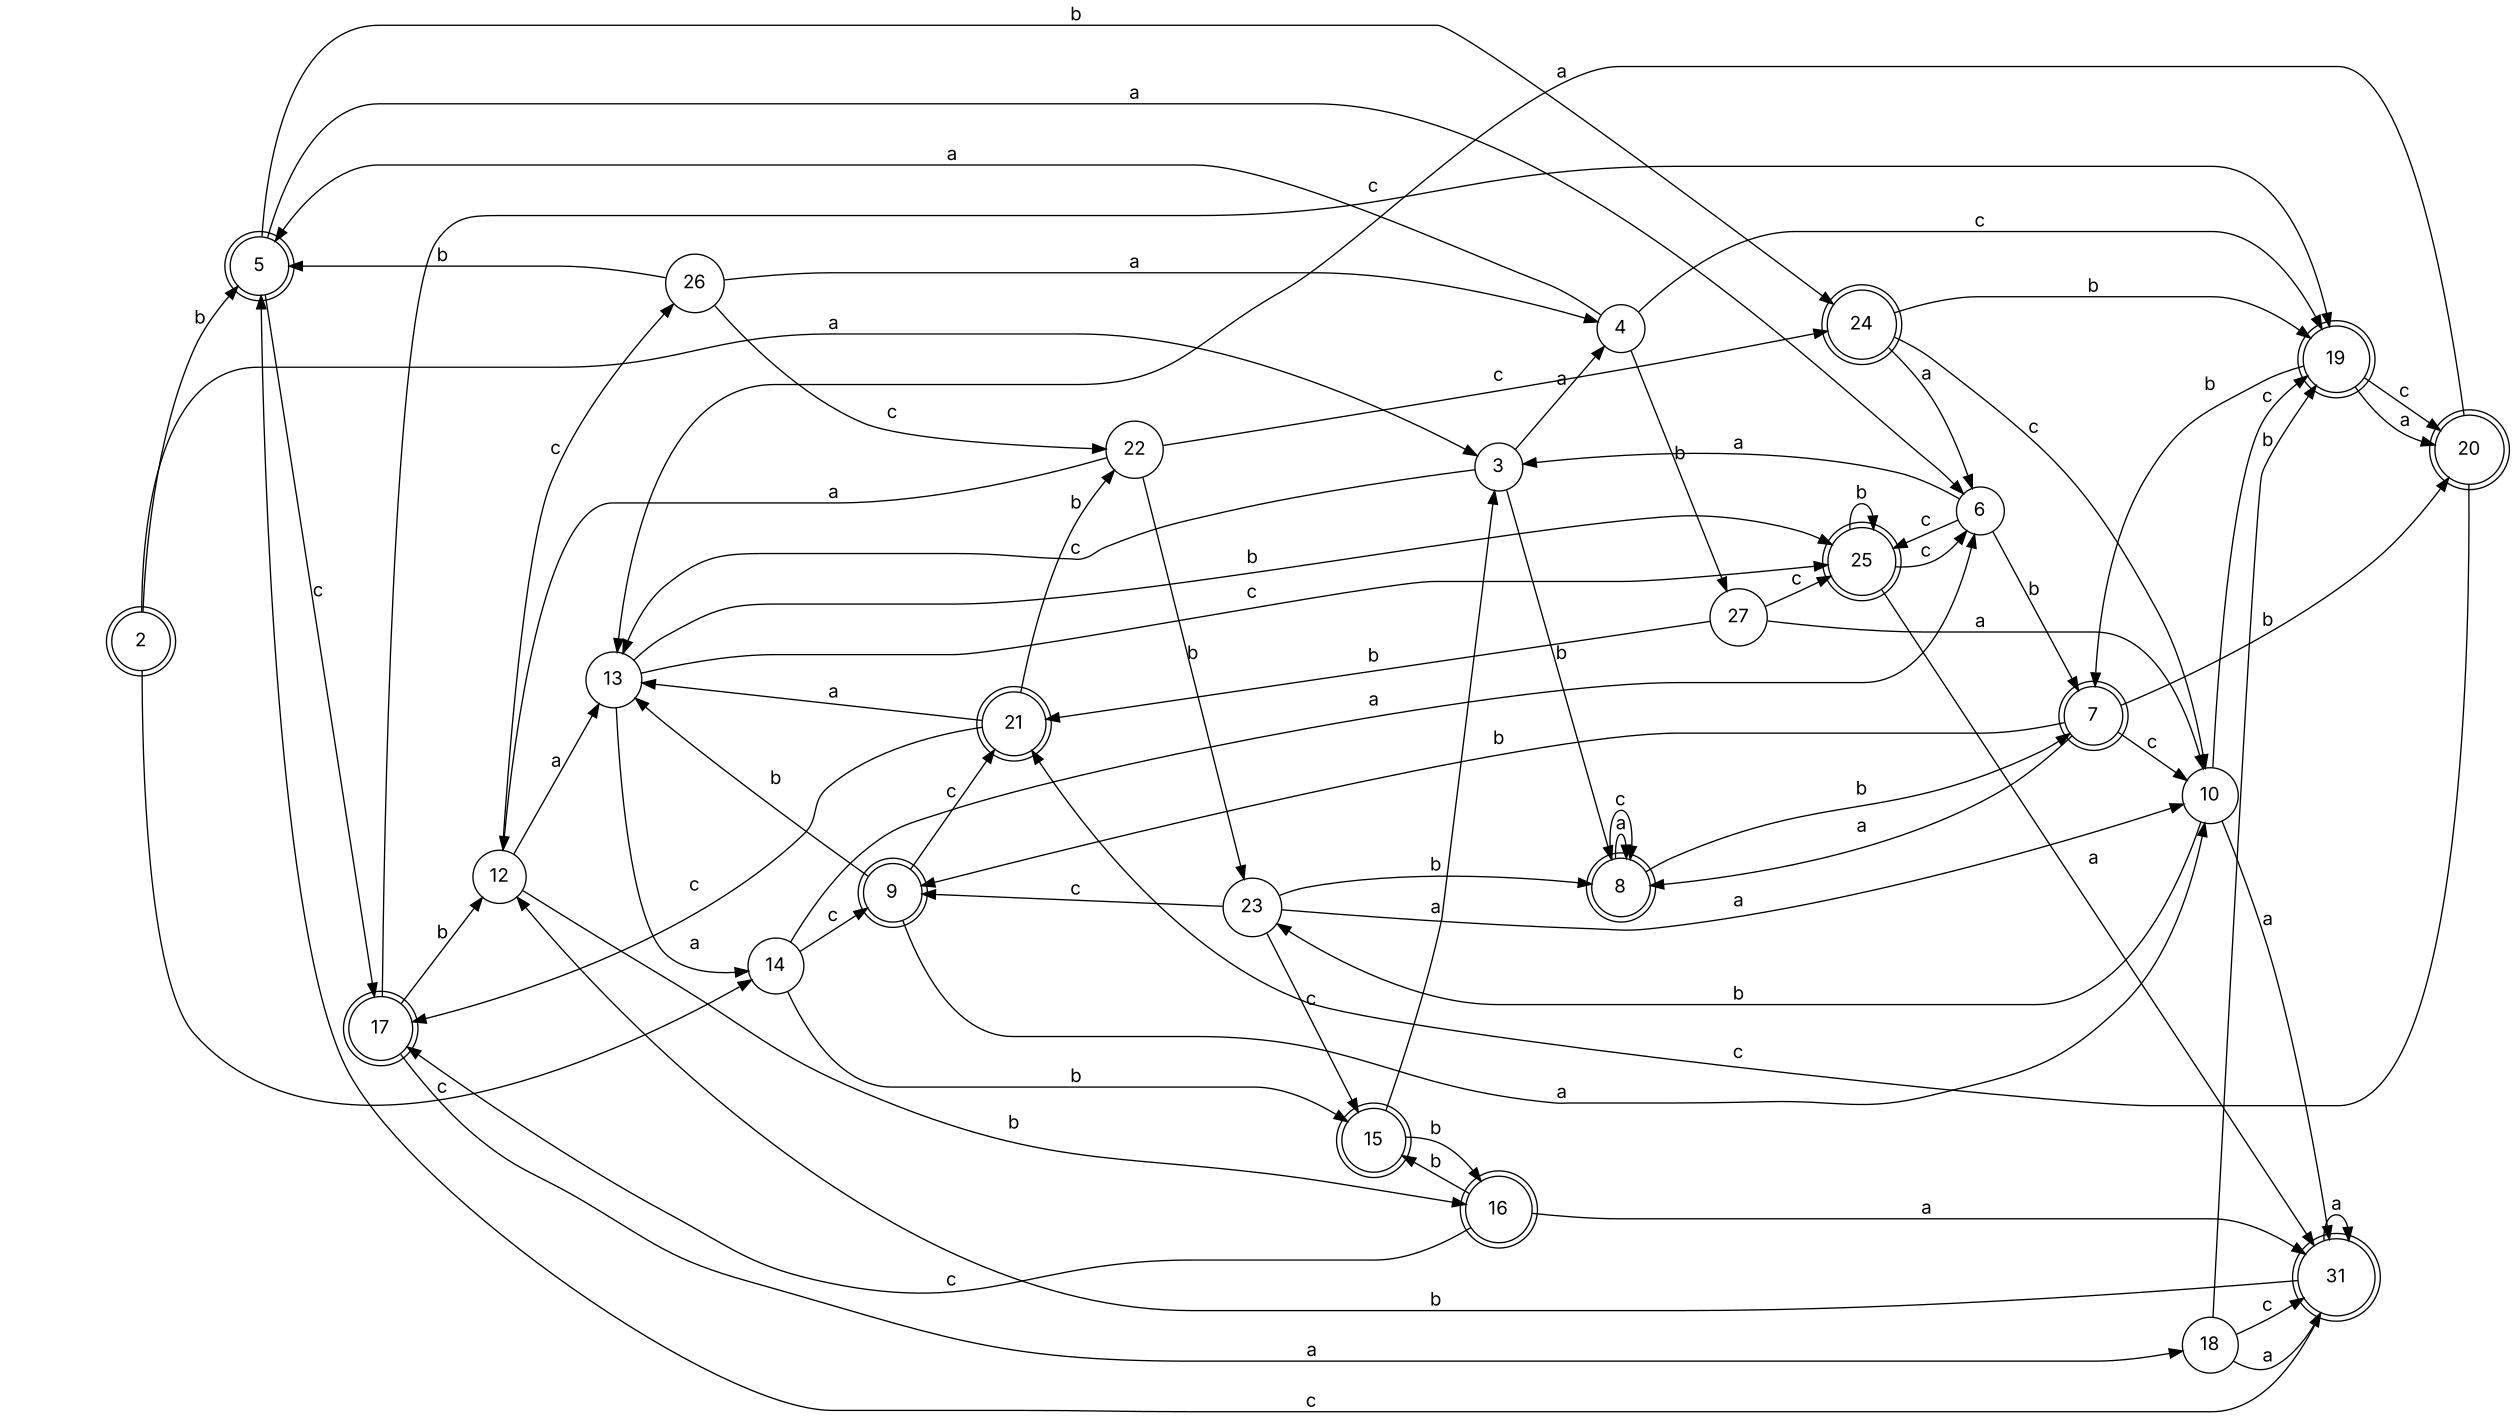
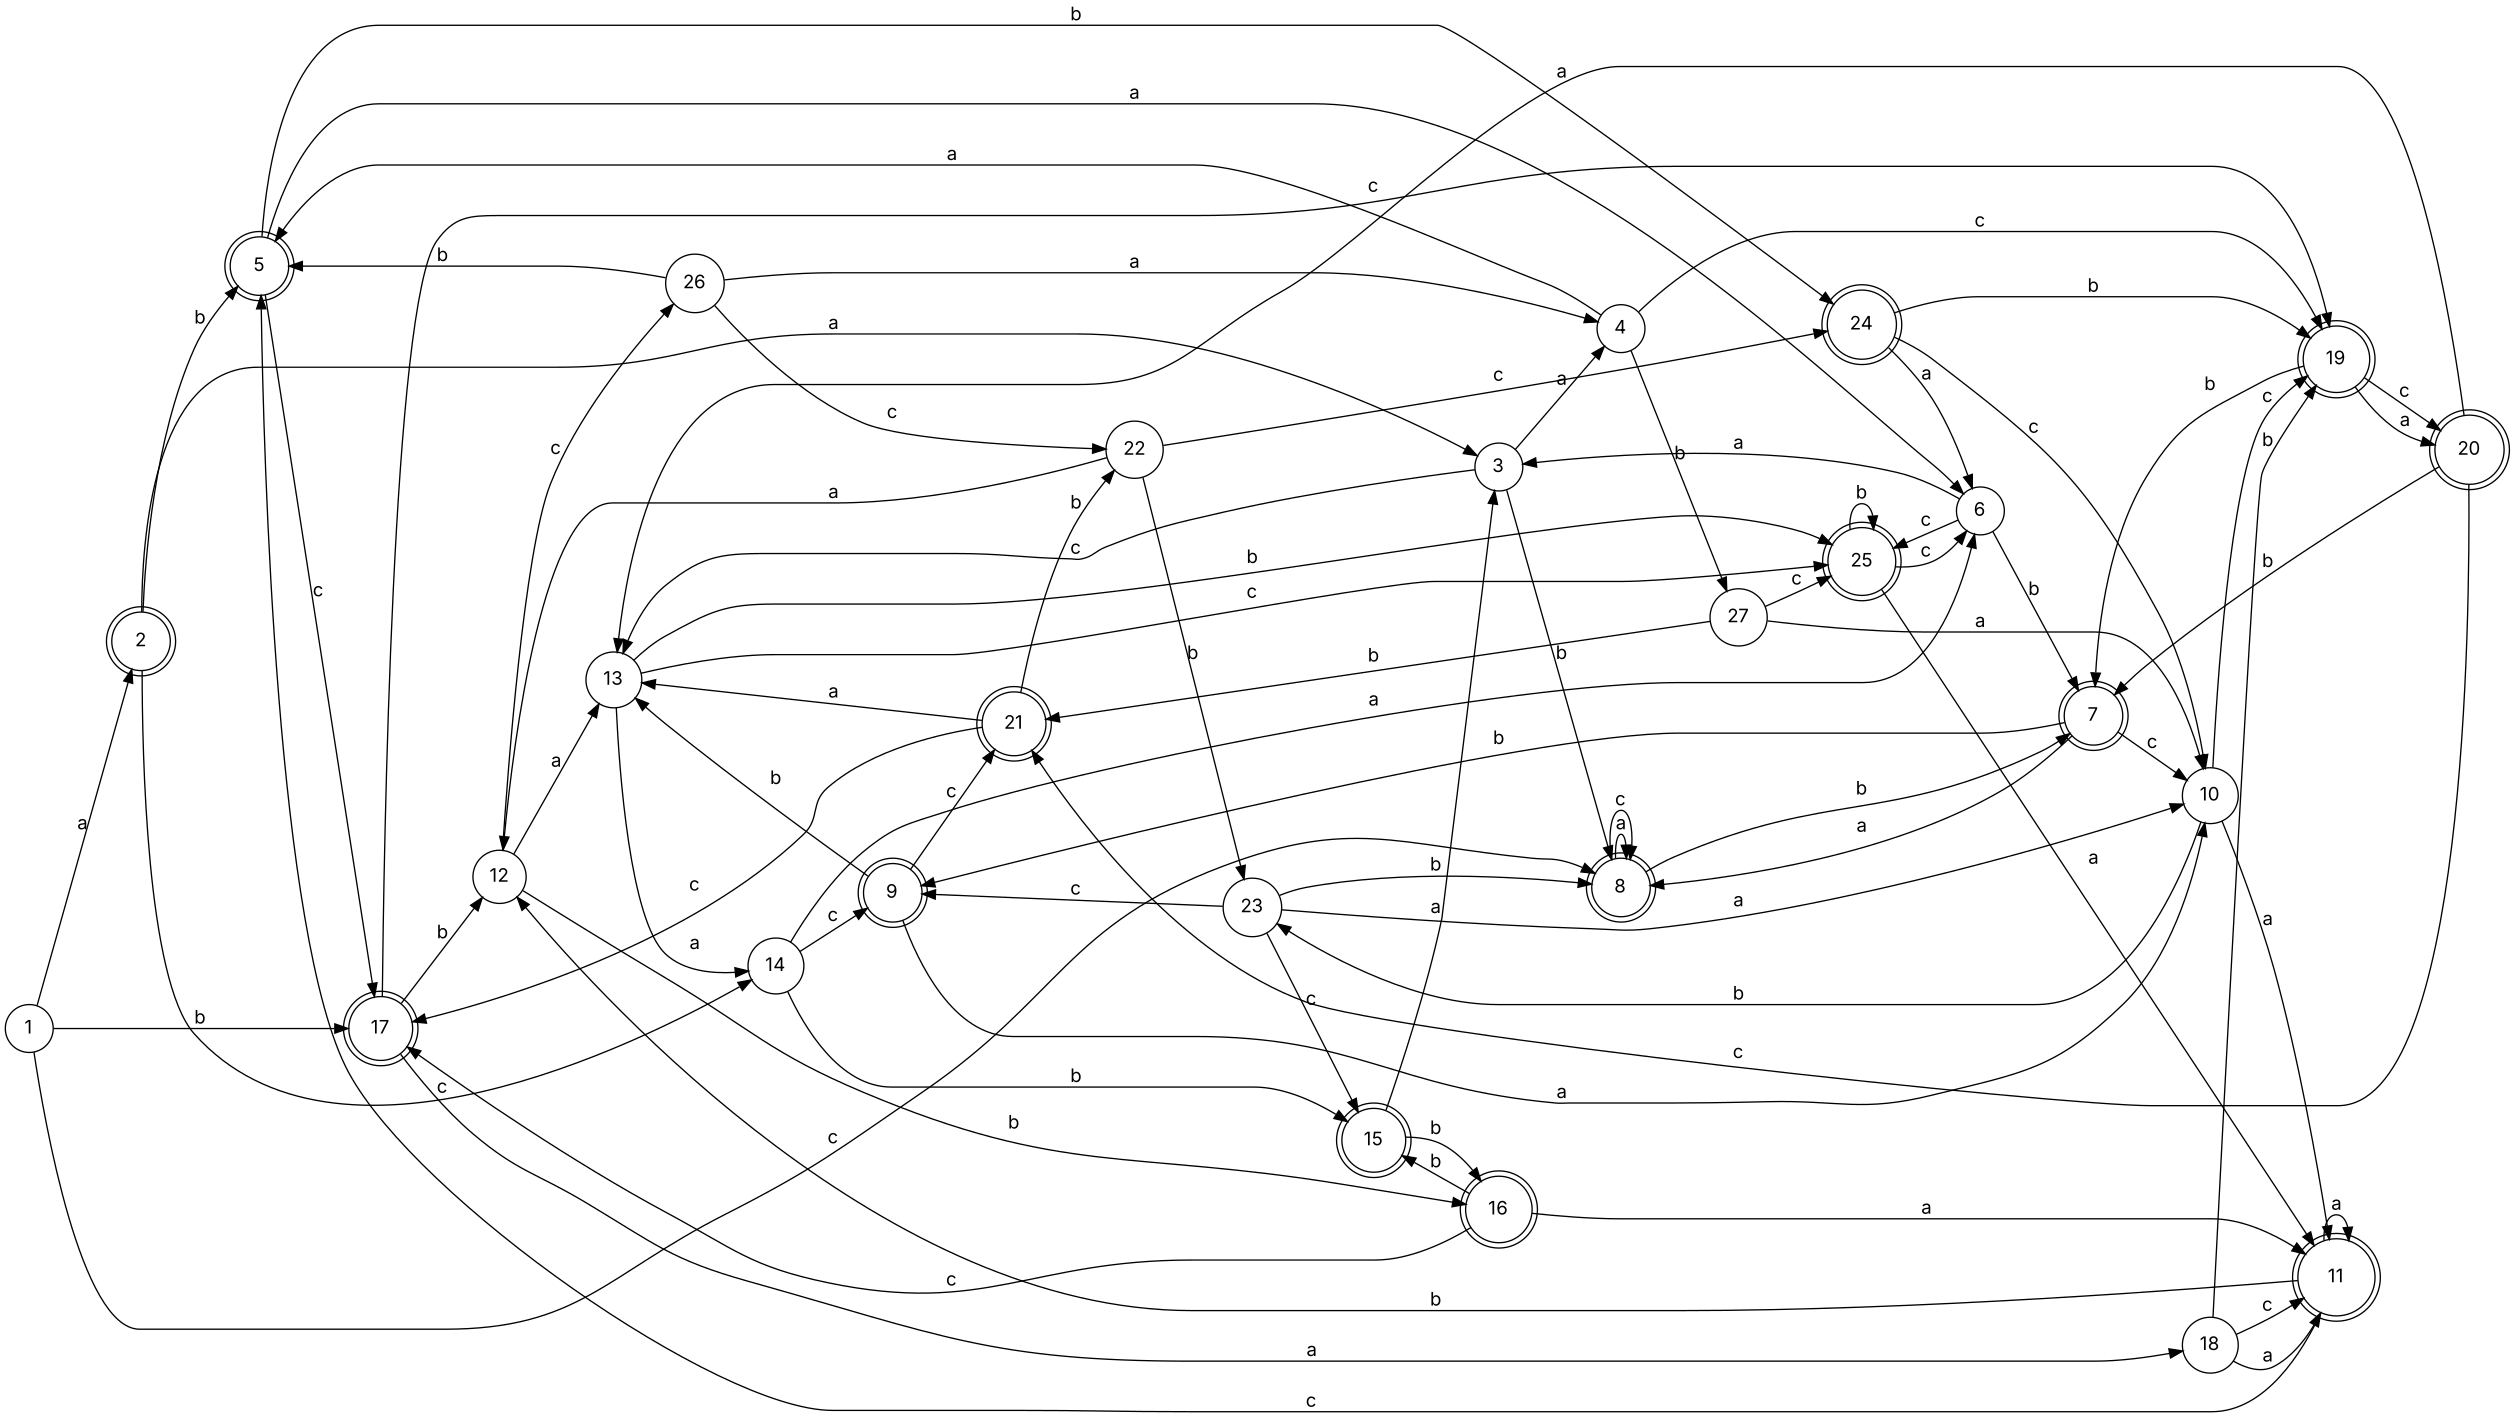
edge "7" -> "20": reversed
node "1": added
node "31": label "31" -> "11"
